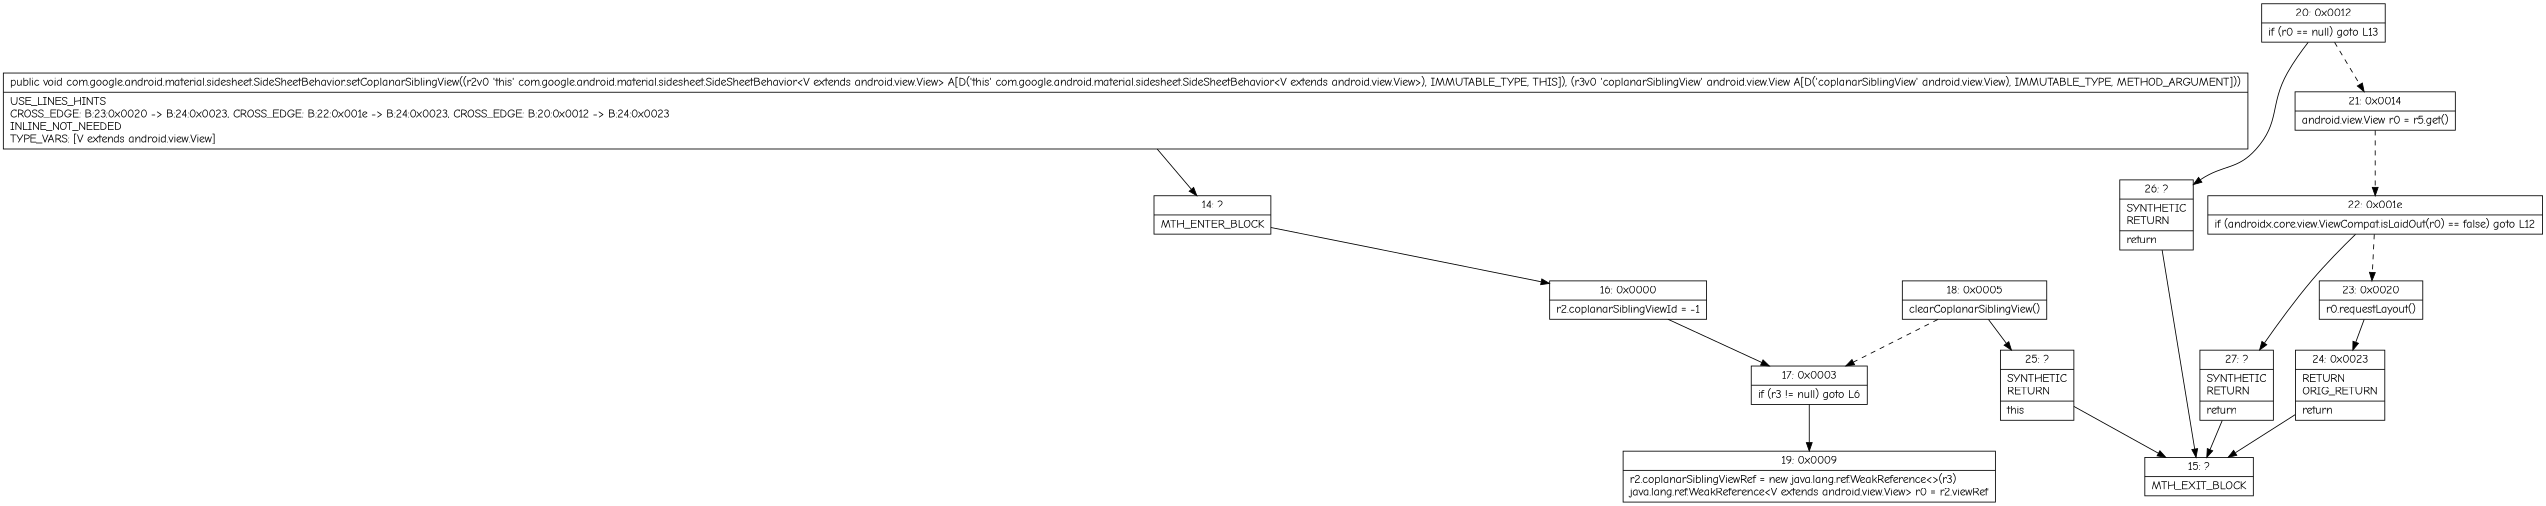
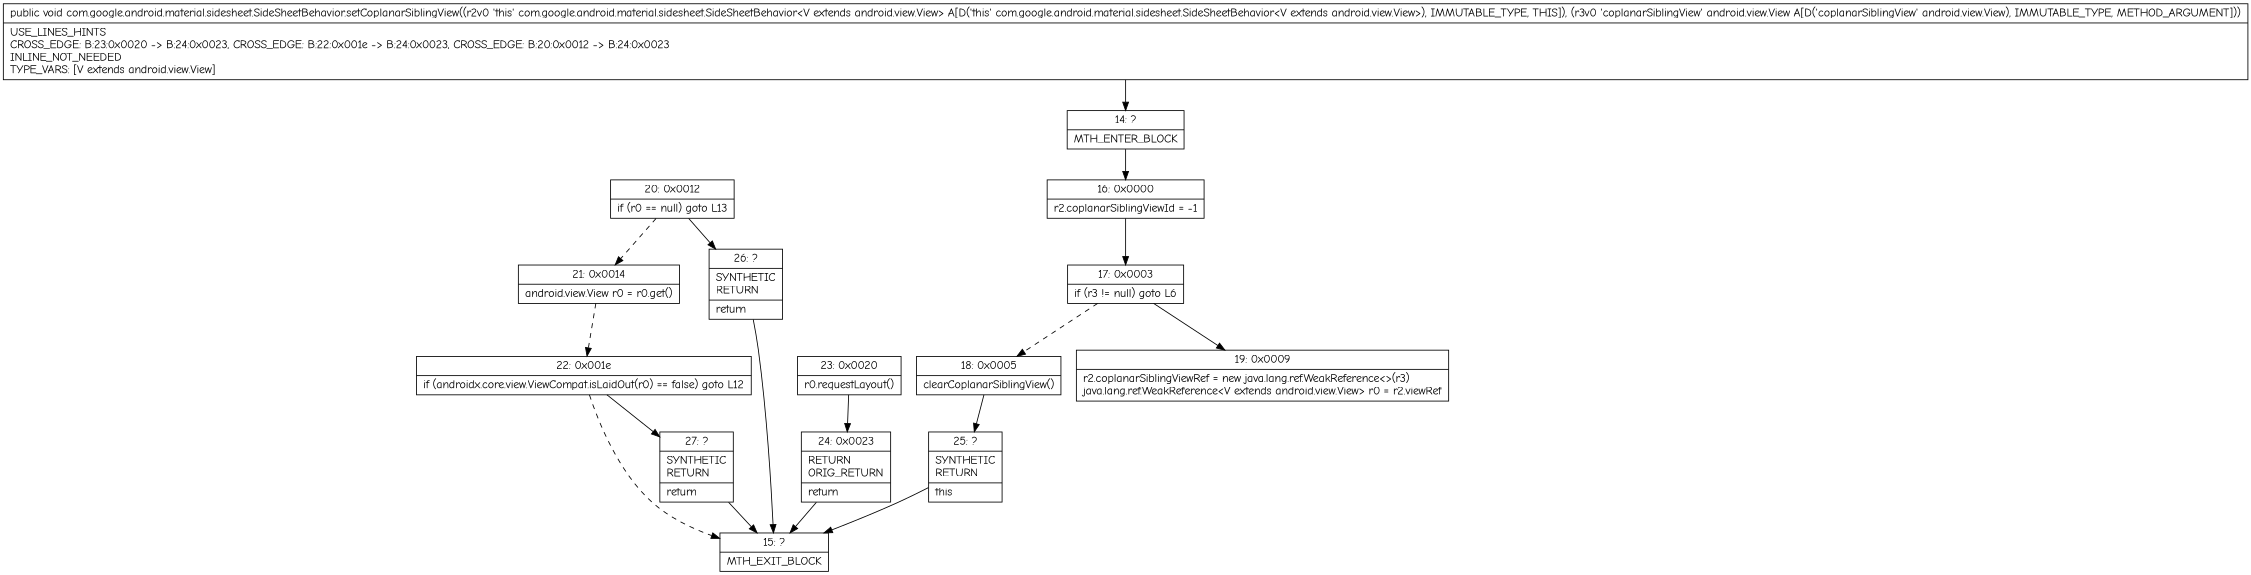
node "21: 0x0014": text "android.view.View r0 = r5.get()" -> "android.view.View r0 = r0.get()"
edge "22: 0x001e" -> "23: 0x0020": now "22: 0x001e" -> "15: ?"
edge "18: 0x0005" -> "17: 0x0003": reversed
